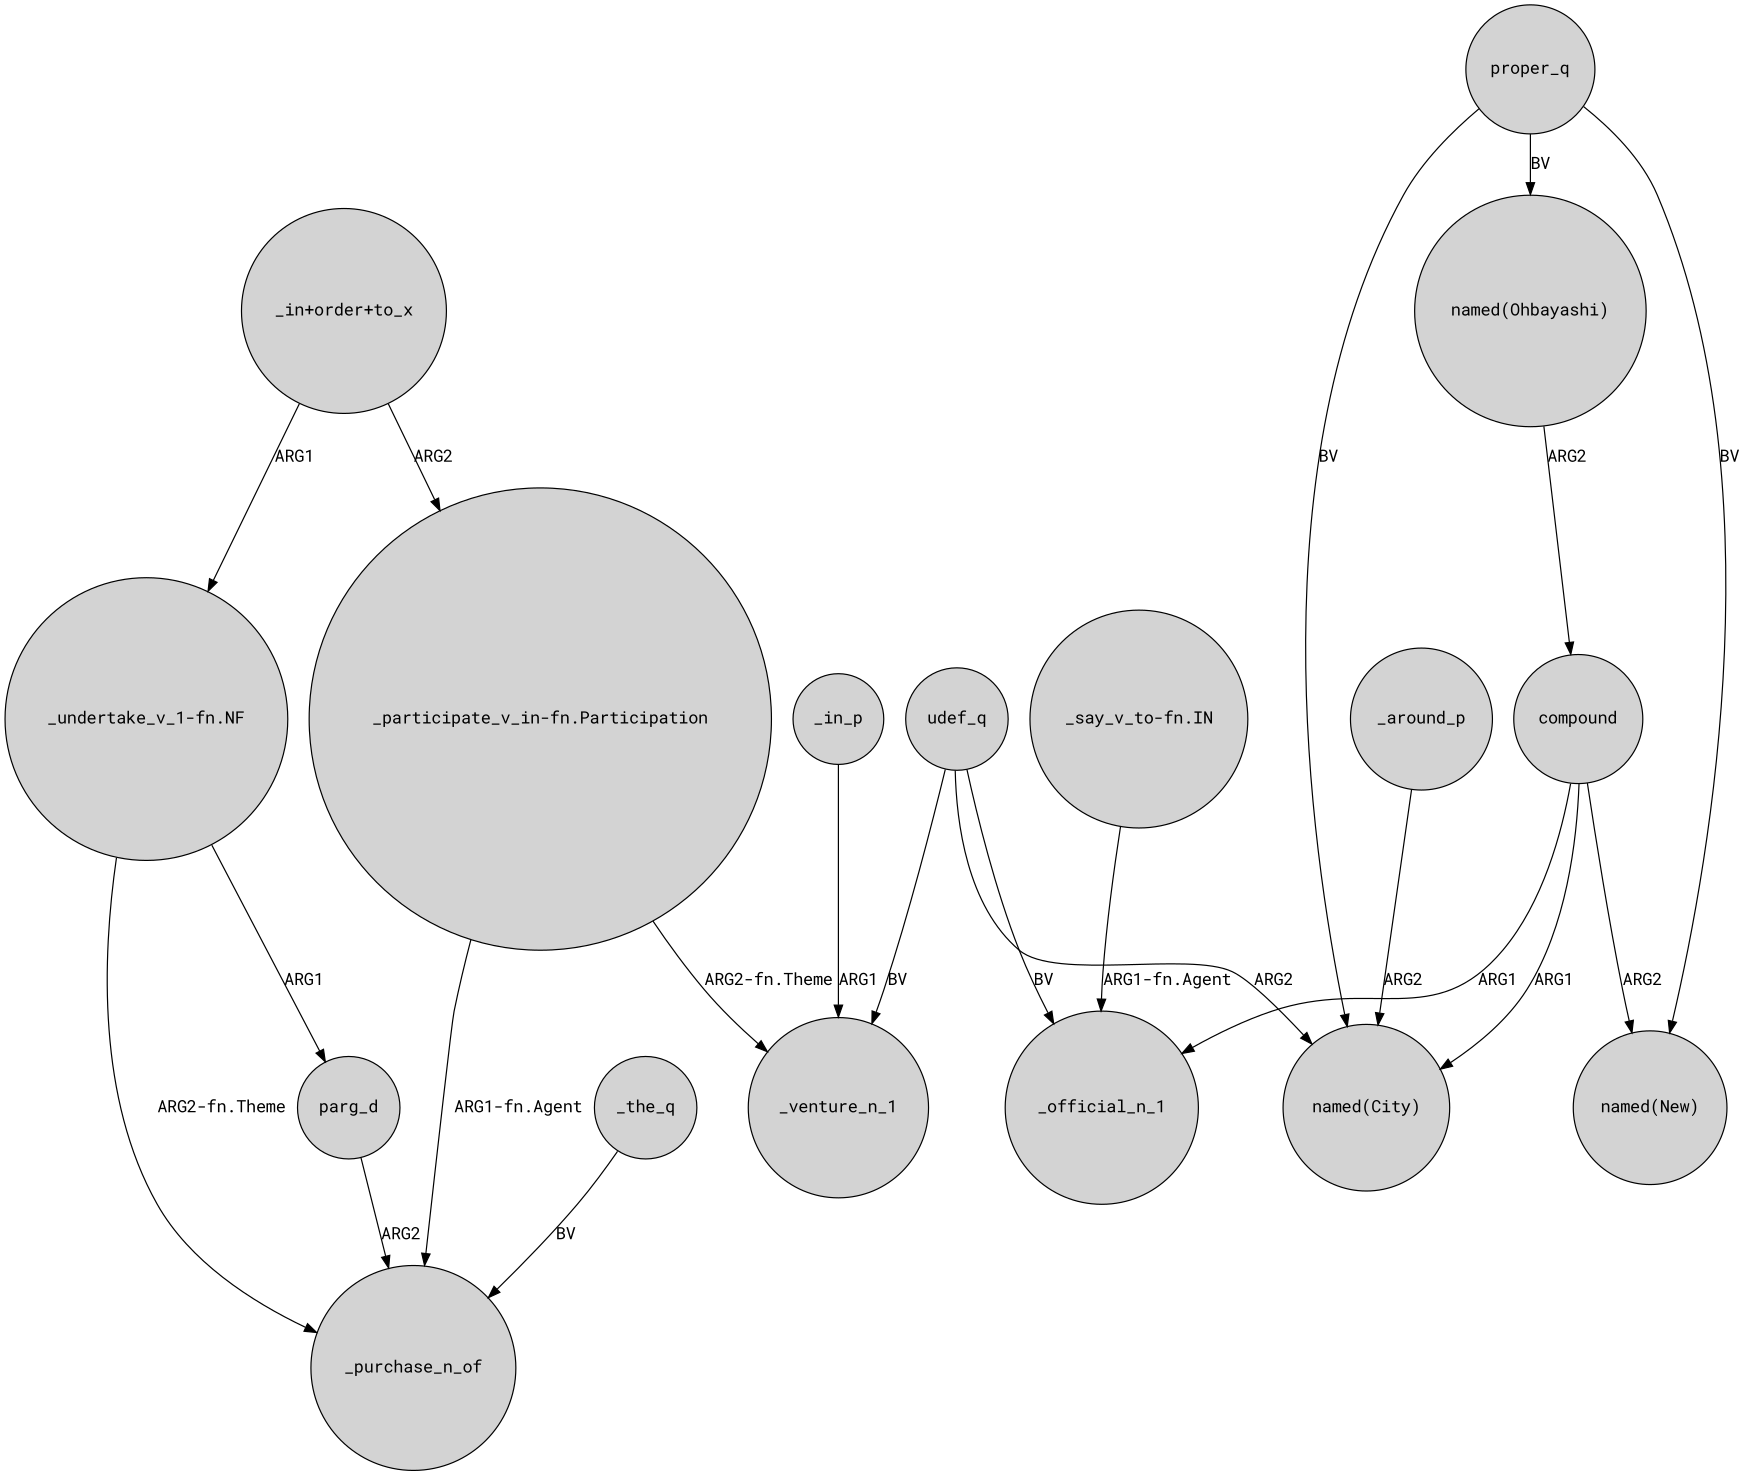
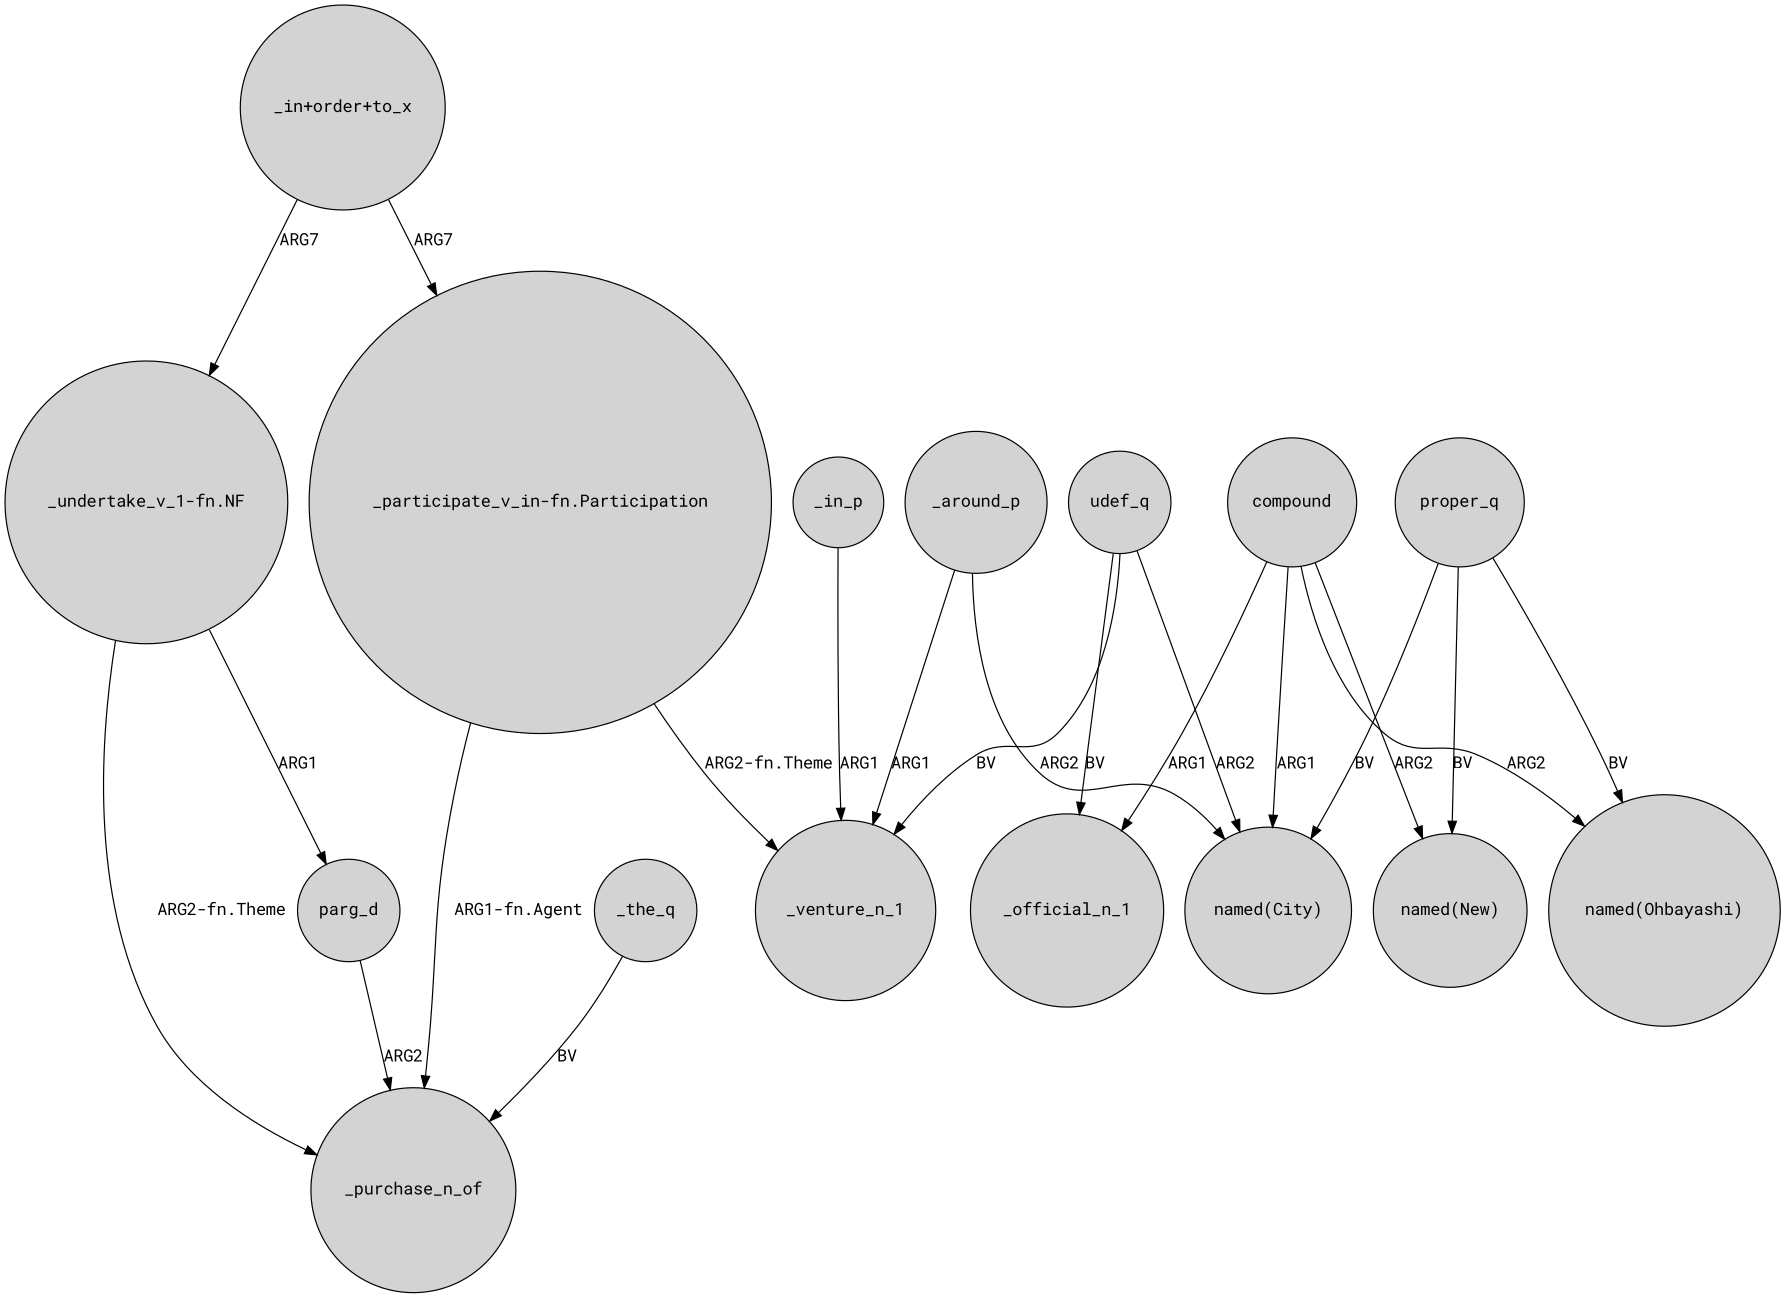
edge "_in+order+to_x" -> "_undertake_v_1-fn.NF": label "ARG1" -> "ARG7"
edge "_in+order+to_x" -> "_participate_v_in-fn.Participation": label "ARG2" -> "ARG7"
edge "named(Ohbayashi)" -> "compound": reversed
edge "_around_p" -> "_venture_n_1": added, label "ARG1"
node "_say_v_to-fn.IN": removed
